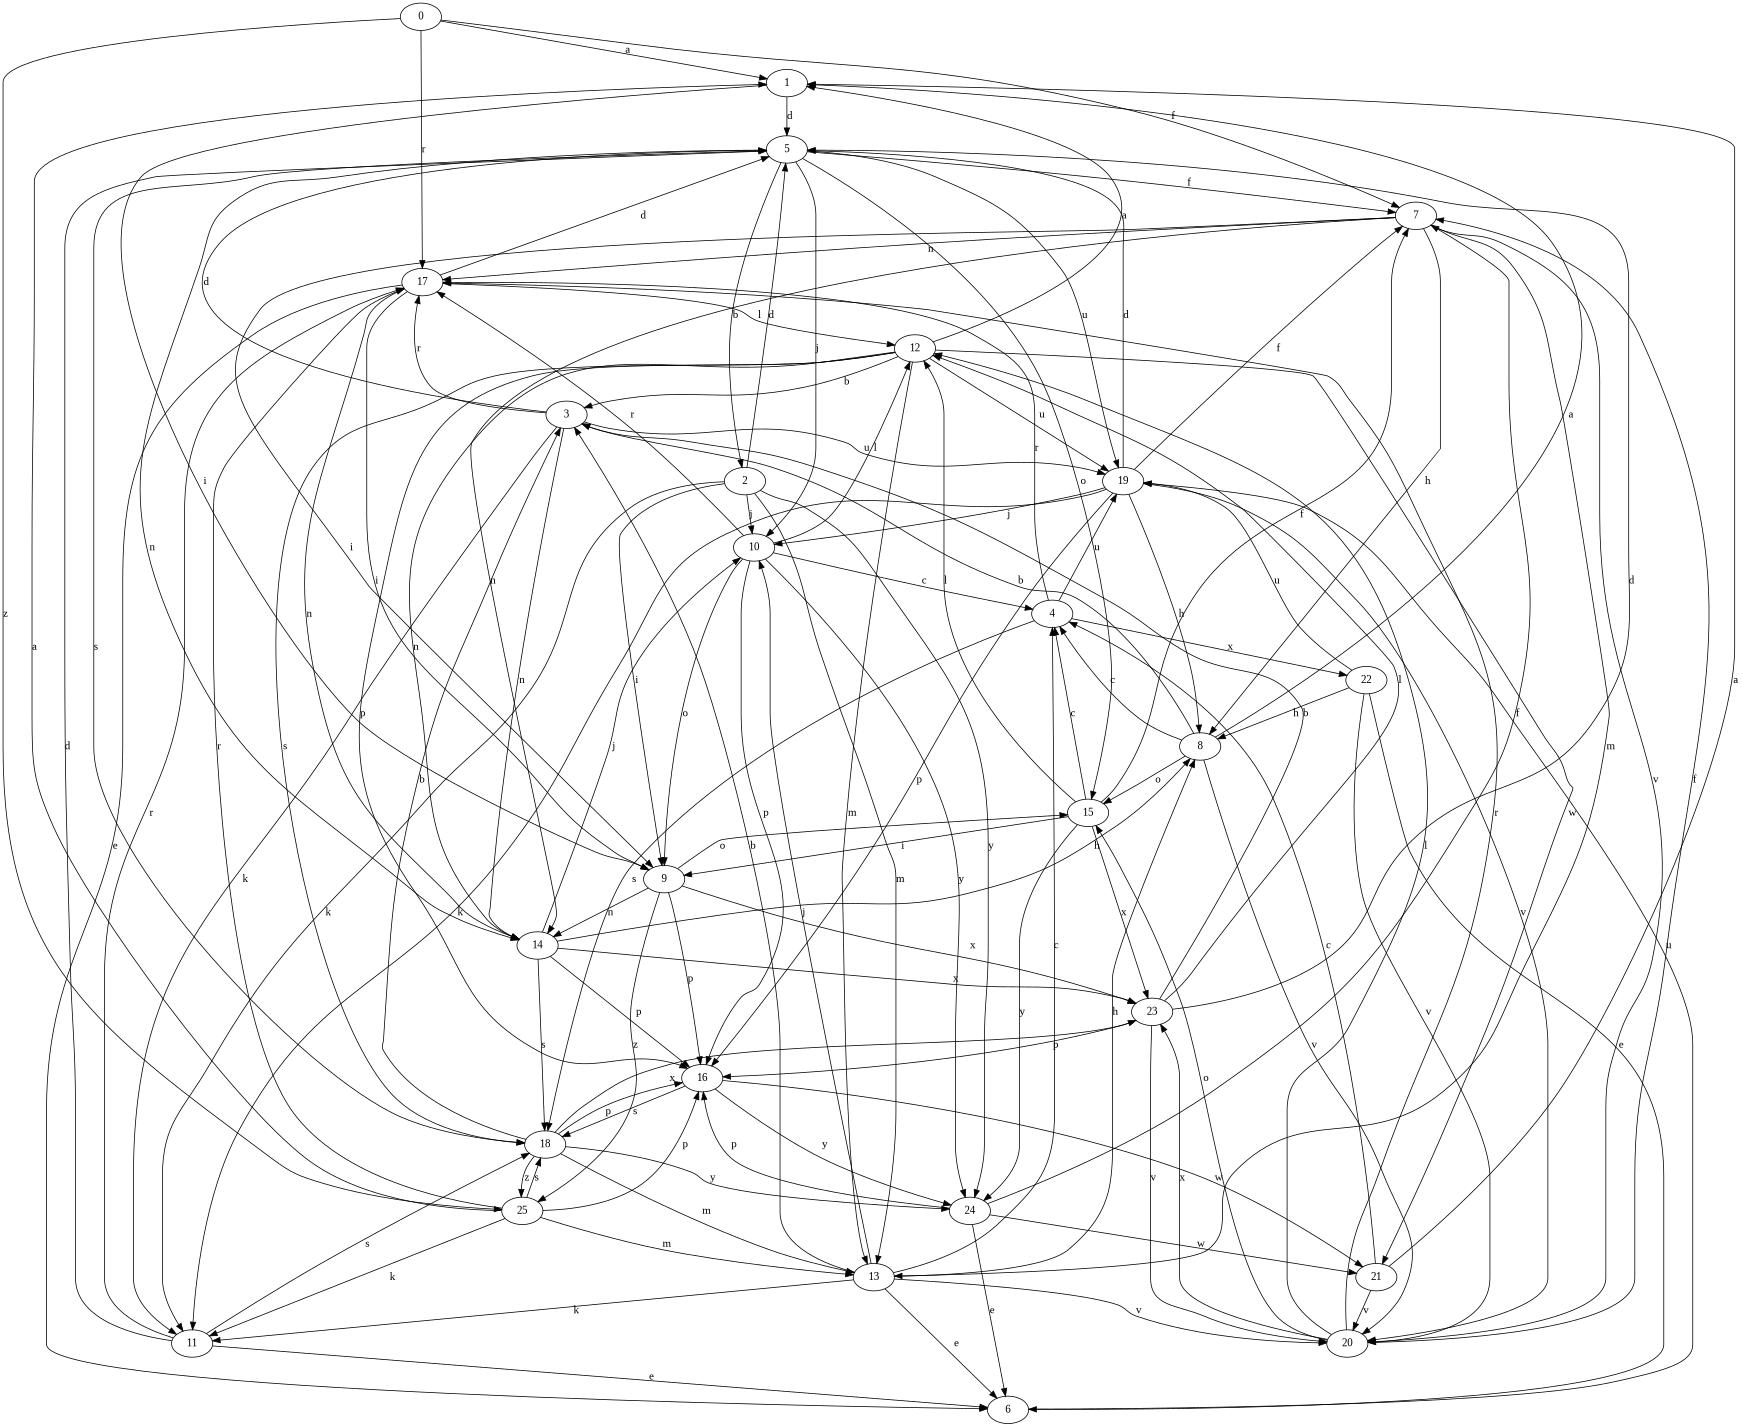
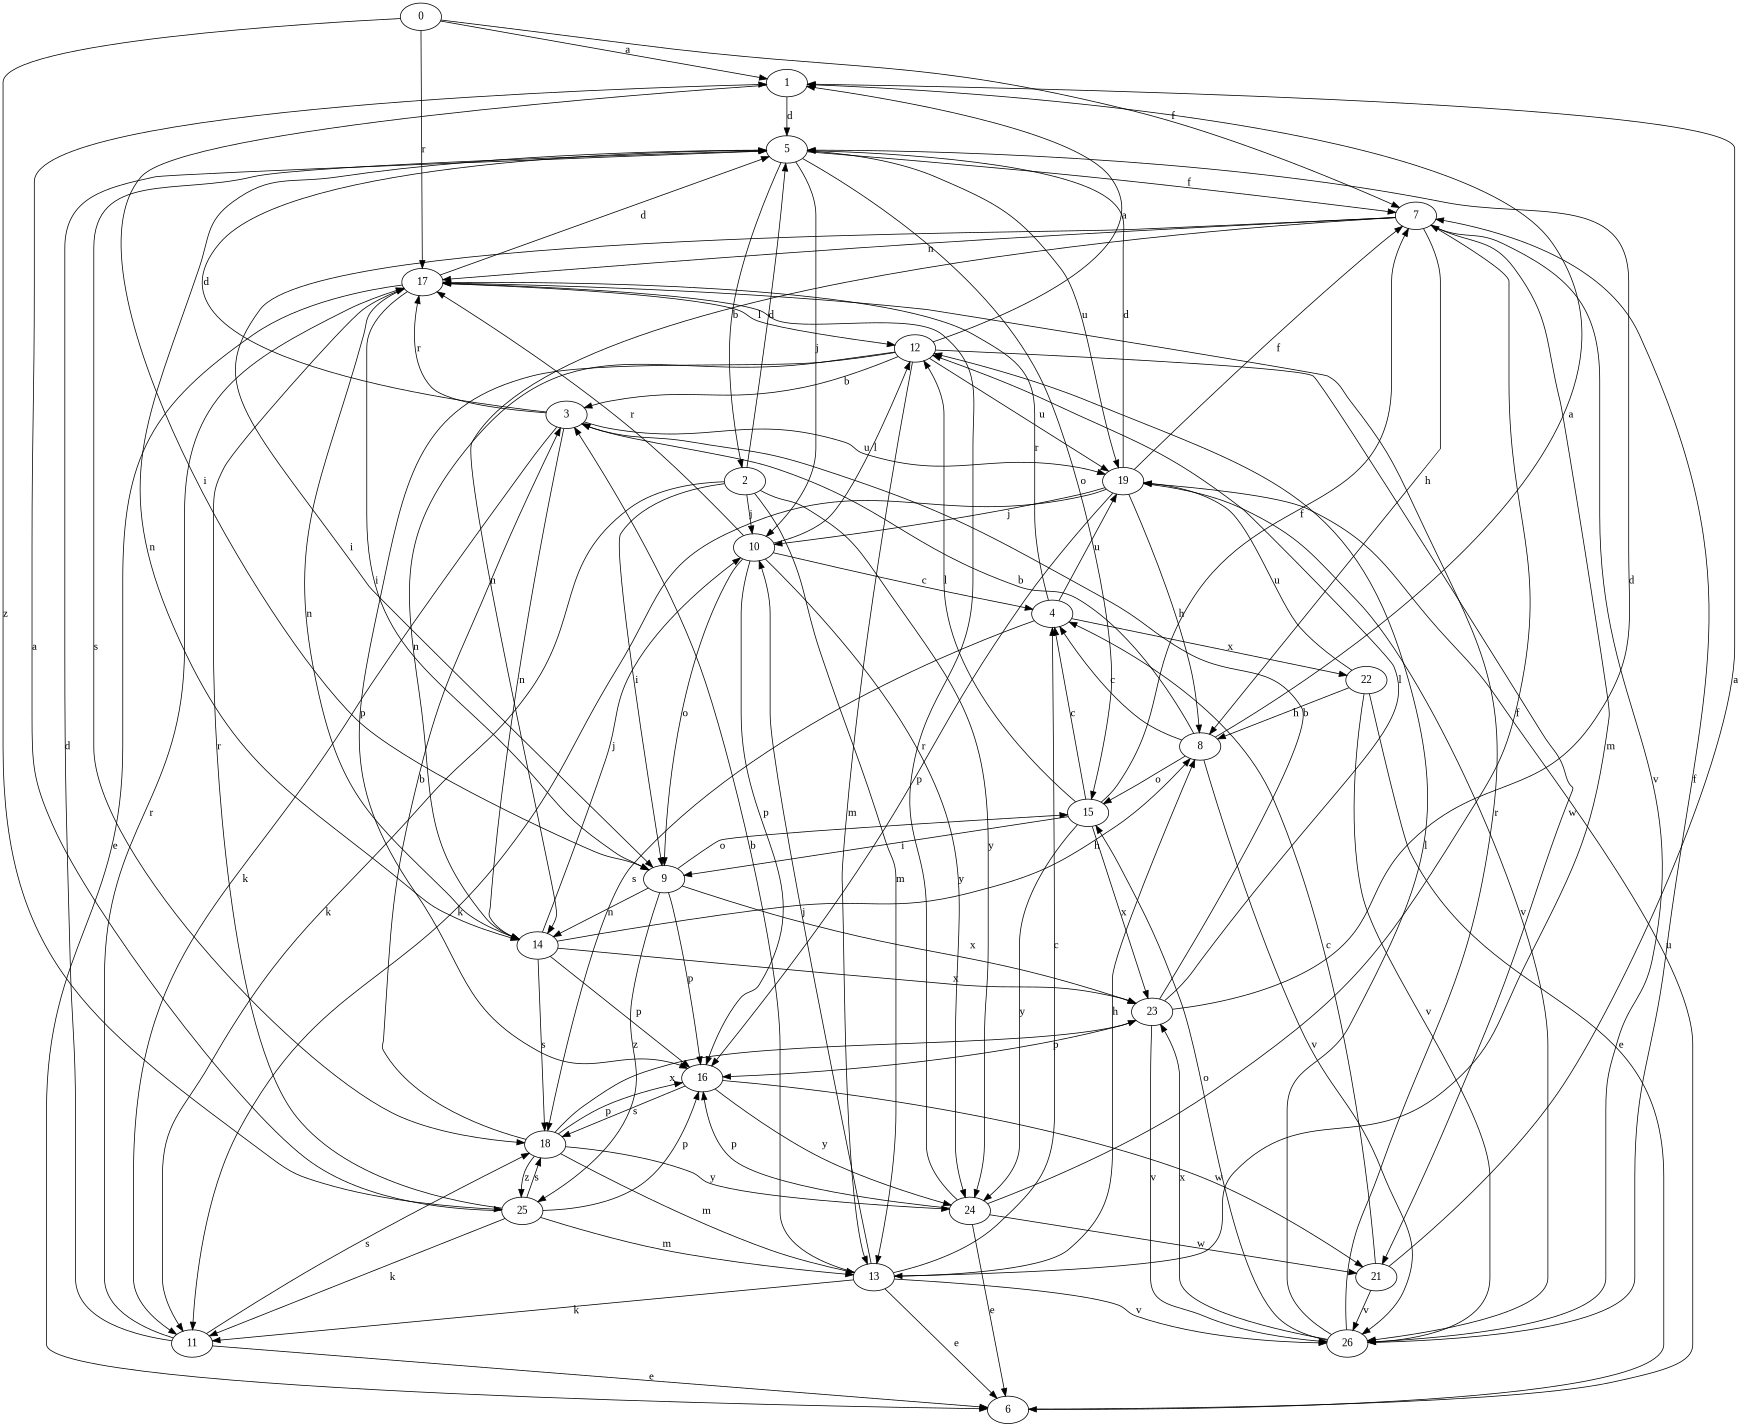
edge "12" -> "18": removed, label "s"
edge "24" -> "17": added, label "r"
node "20": label "20" -> "26"
